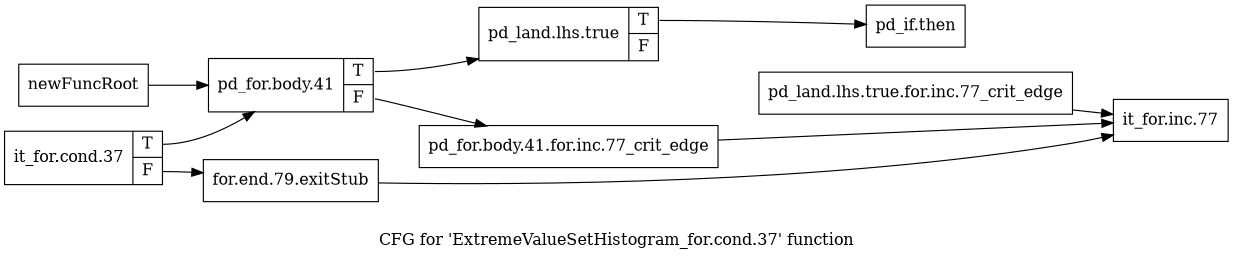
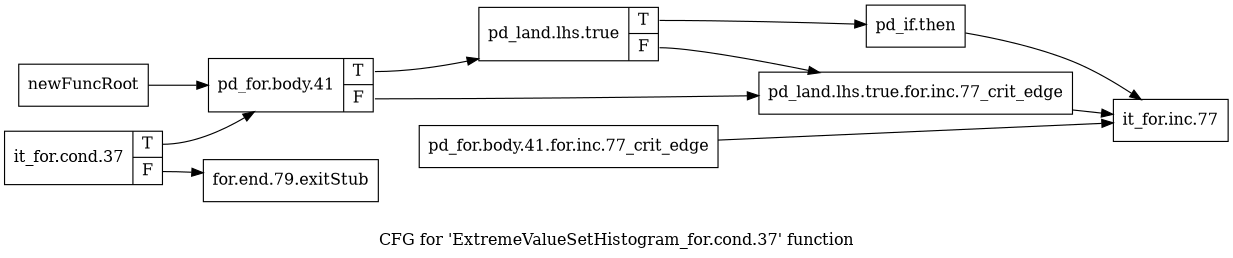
edge "pd_land.lhs.true" -> "pd_land.lhs.true.for.inc.77_crit_edge": added
edge "pd_for.body.41" -> "pd_for.body.41.for.inc.77_crit_edge": now "pd_for.body.41" -> "pd_land.lhs.true.for.inc.77_crit_edge"
edge "for.end.79.exitStub" -> "it_for.inc.77": now "pd_if.then" -> "it_for.inc.77"
